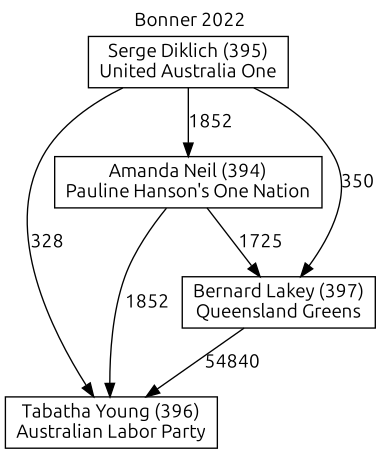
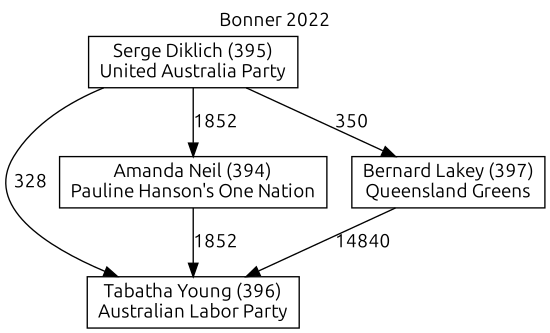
node "Serge Diklich (395) United Australia One": label "Serge Diklich (395) United Australia One" -> "Serge Diklich (395) United Australia Party"
edge "Amanda Neil (394) Pauline Hanson's One Nation" -> "Bernard Lakey (397) Queensland Greens": removed, label "1725"
edge "Bernard Lakey (397) Queensland Greens" -> "Tabatha Young (396) Australian Labor Party": label "54840" -> "14840"
